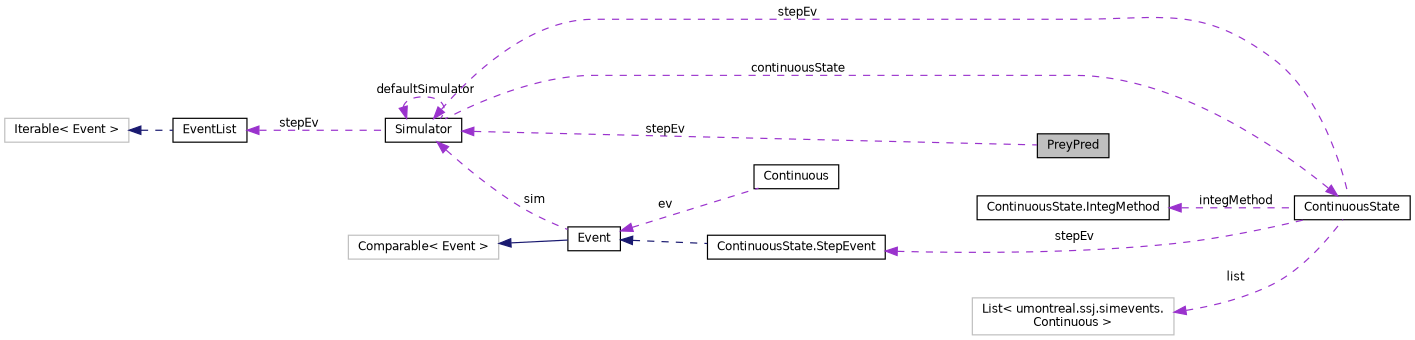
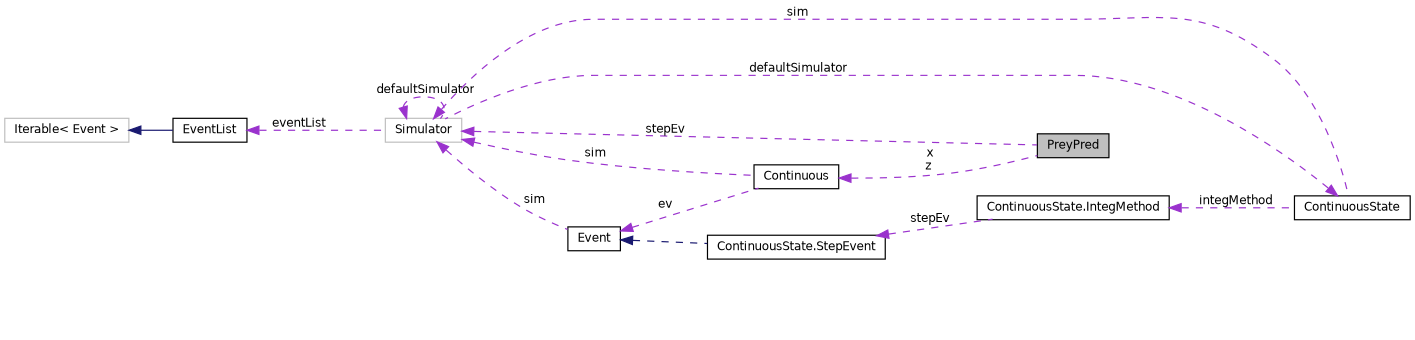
edge "ContinuousState" -> "Simulator": label " stepEv" -> " sim"
edge "Simulator" -> "ContinuousState": label " continuousState" -> " defaultSimulator"
edge "Simulator" -> "EventList": label " stepEv" -> " eventList"
edge "EventList" -> "Iterable< Event >": style dashed -> solid
node "Simulator": color black -> grey75
edge "Continuous" -> "Simulator": added, label "sim"
edge "PreyPred" -> "Continuous": added, label "x z"
node "Comparable< Event >": removed
edge "ContinuousState" -> "ContinuousState.StepEvent": now "ContinuousState.IntegMethod" -> "ContinuousState.StepEvent"
node "List< umontreal.ssj.simevents. Continuous >": removed
